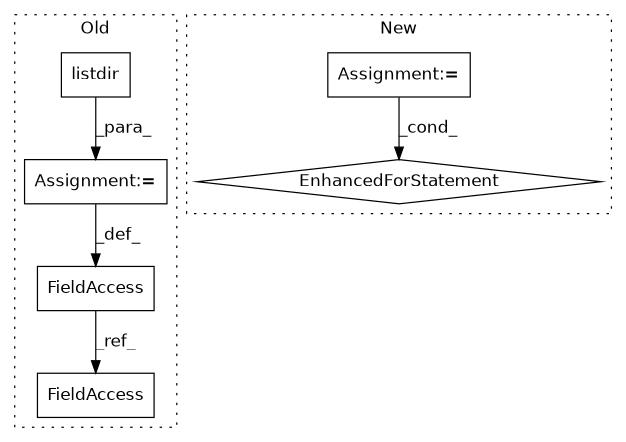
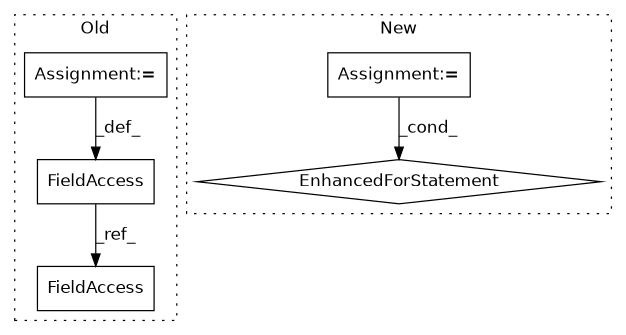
node "listdir": removed
